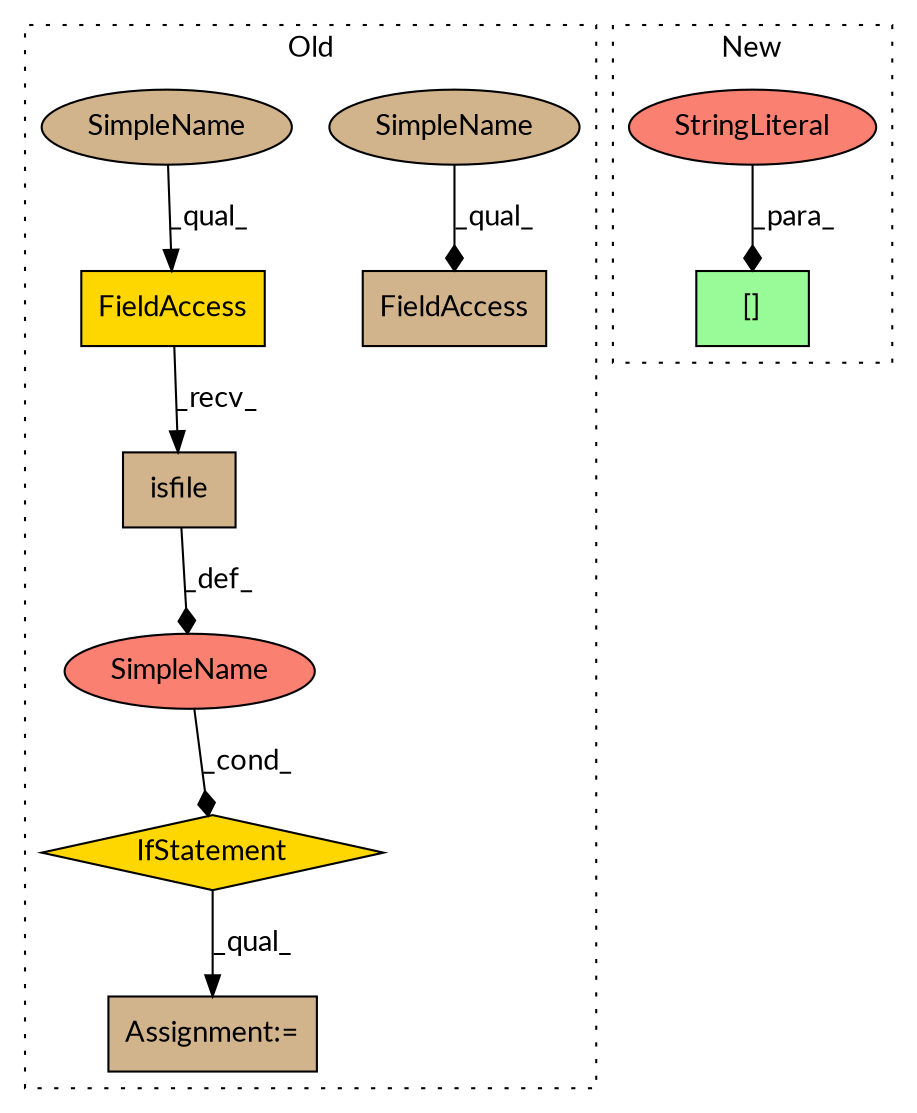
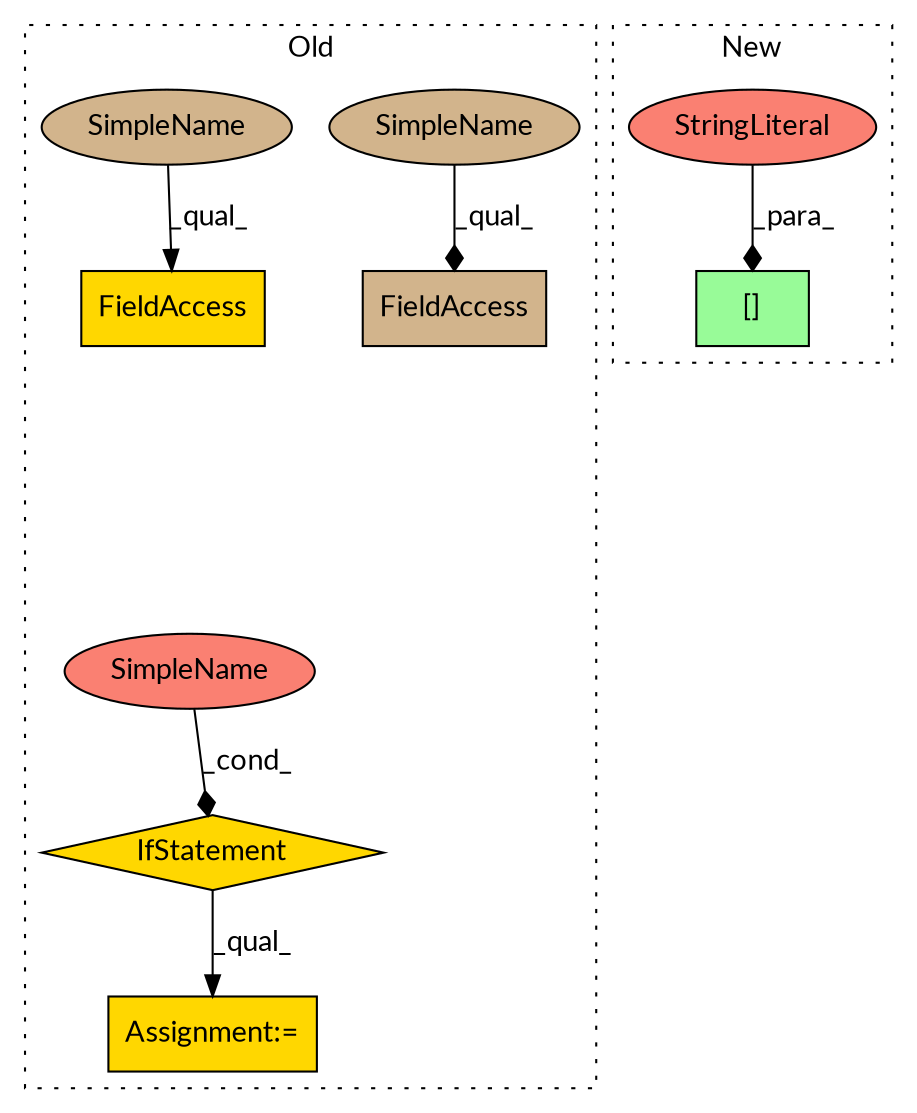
node "isfile": removed
node "Assignment:=": fillcolor tan -> gold
